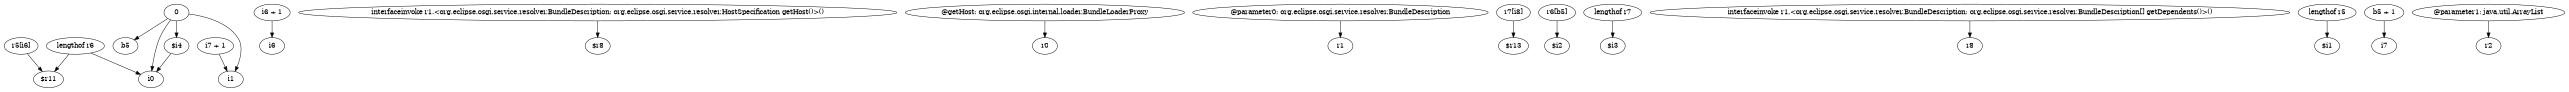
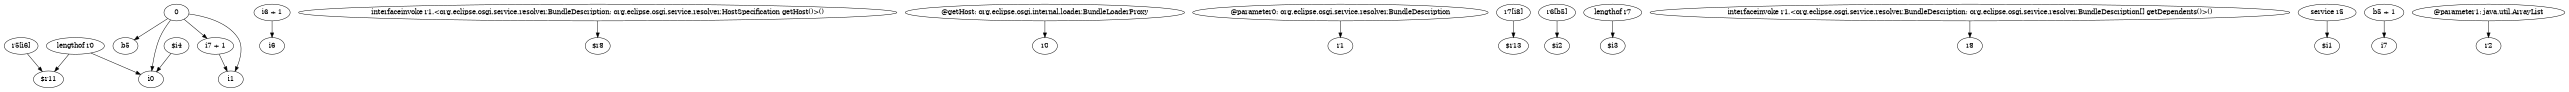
node "lengthof r5": label "lengthof r5" -> "service r5"
edge "0" -> "$i4": now "0" -> "i7 + 1"
node "lengthof r6": label "lengthof r6" -> "lengthof r0"
